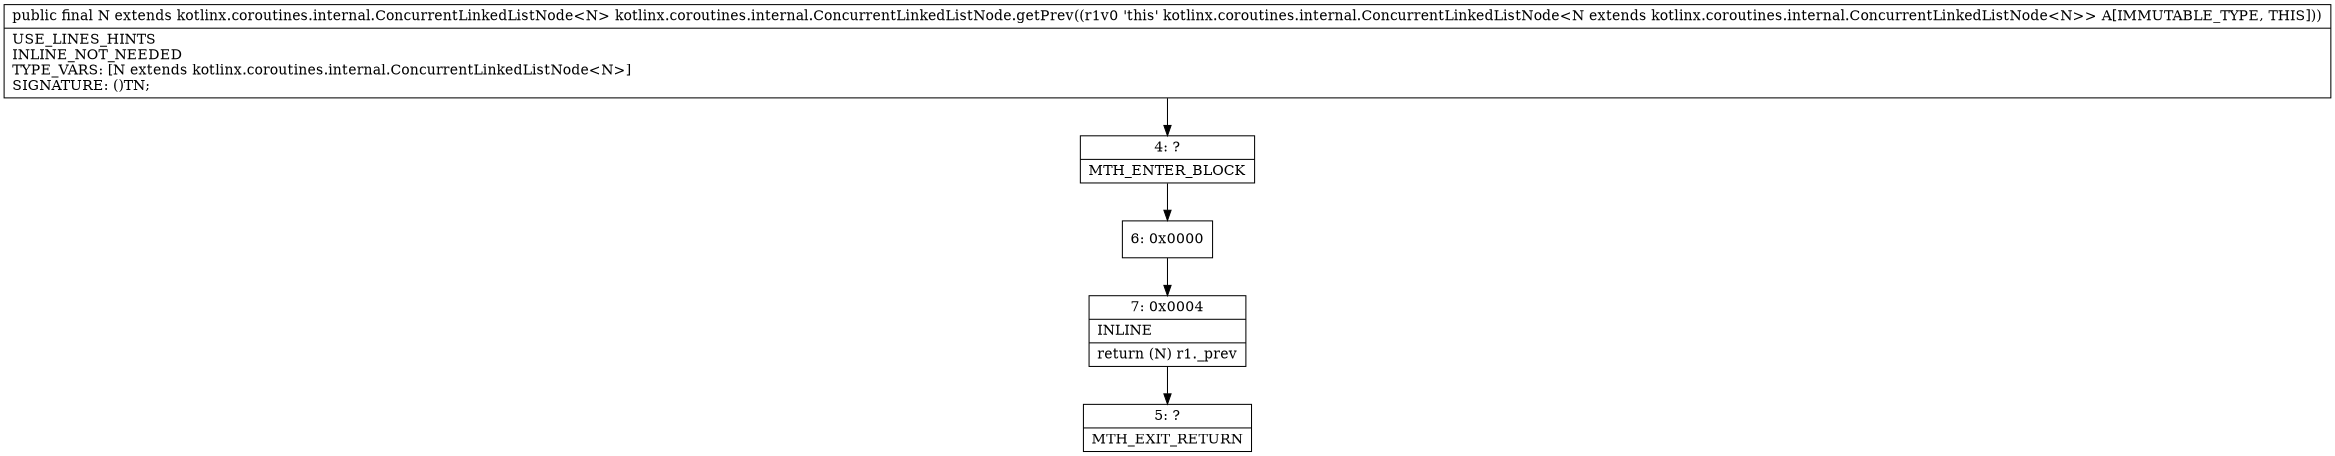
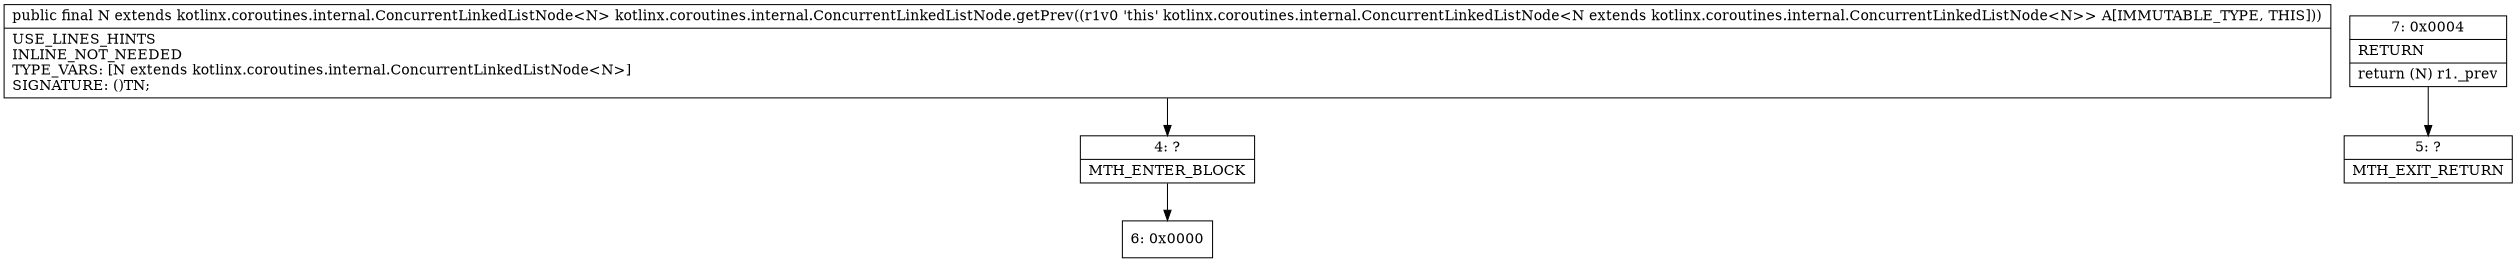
edge "6: 0x0000" -> "7: 0x0004": removed
node "7: 0x0004": text "INLINE" -> "RETURN"
